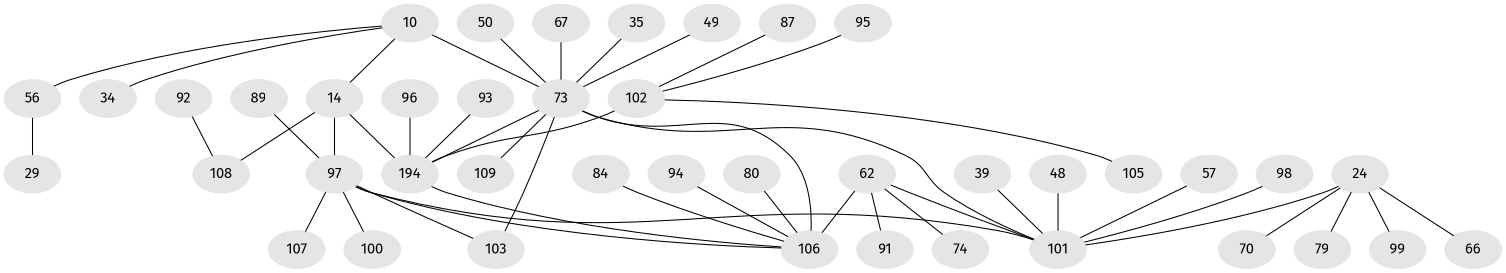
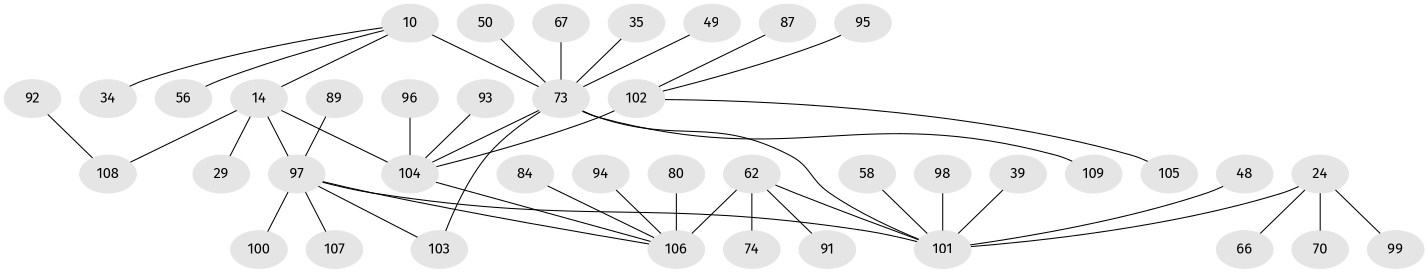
edge "73" -- "106": removed
edge "56" -- "29": now "14" -- "29"
node "194": label "194" -> "104"
node "57": label "57" -> "58"
node "79": removed
